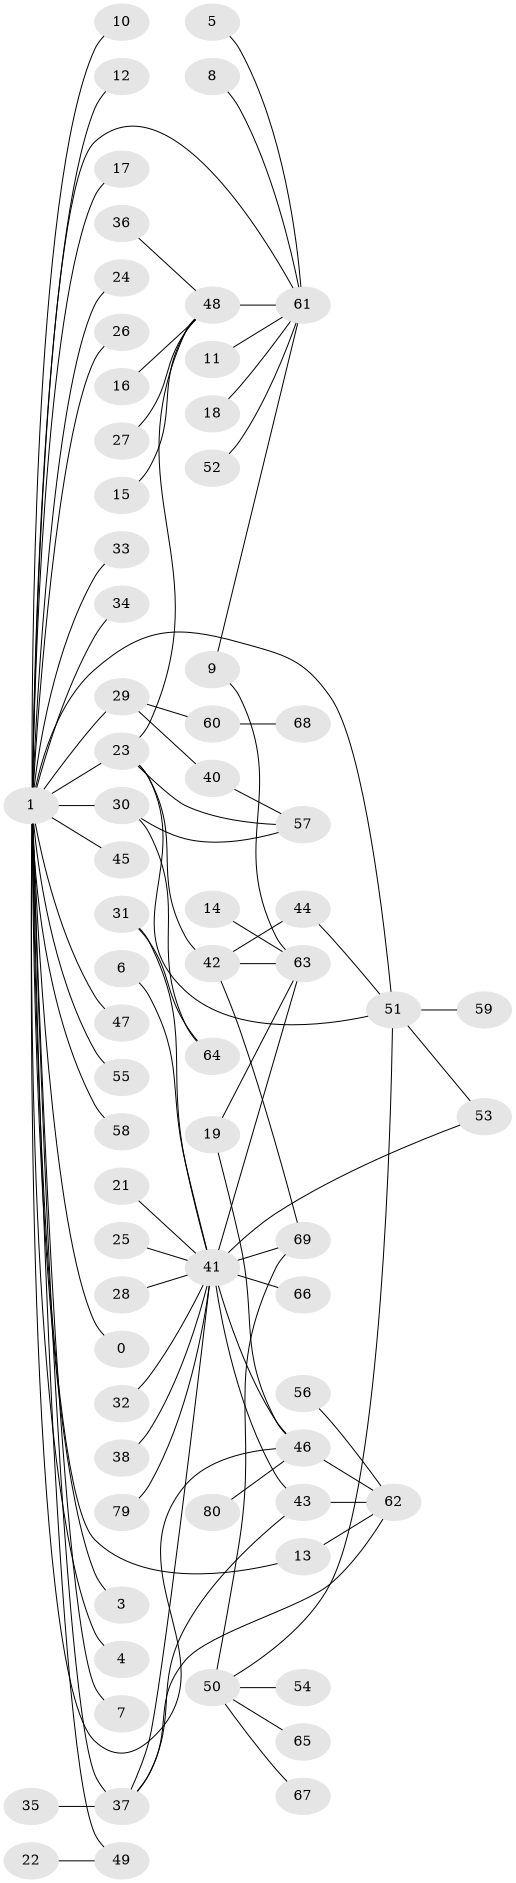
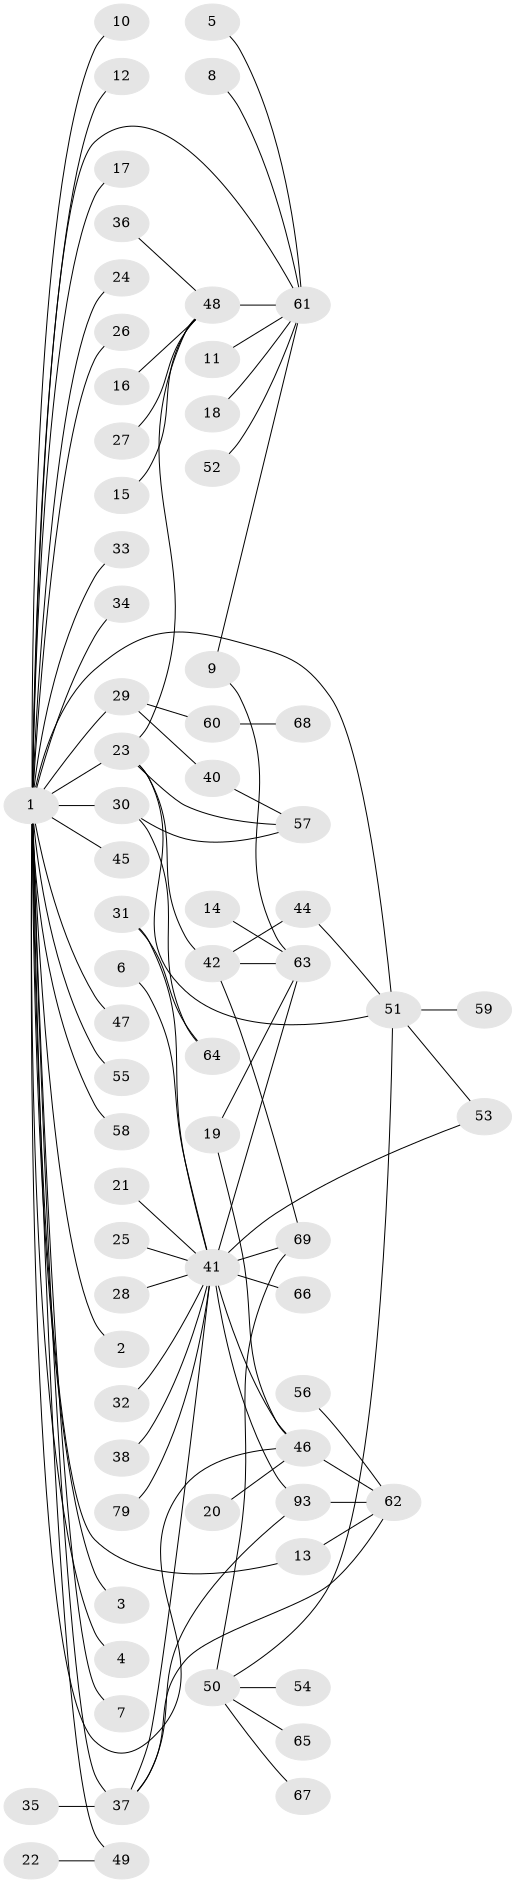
node "0": label "0" -> "2"
node "43": label "43" -> "93"
node "80": label "80" -> "20"
